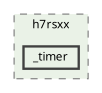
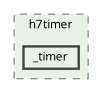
cluster "h7rsxx": label "h7rsxx" -> "h7timer"
